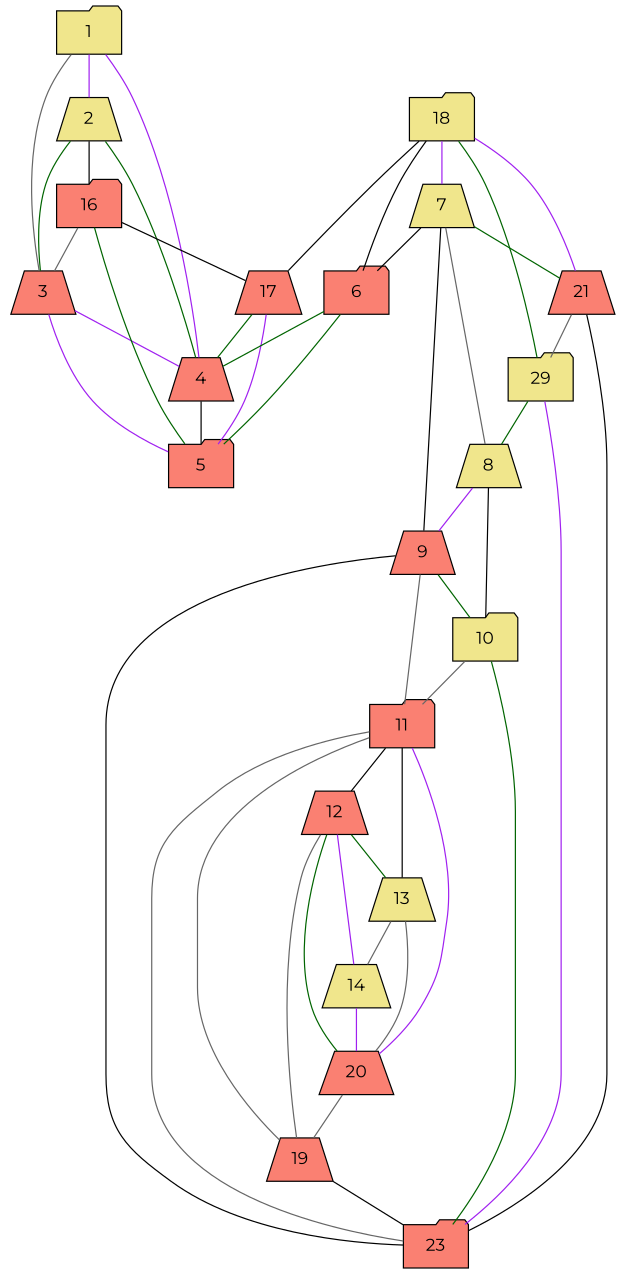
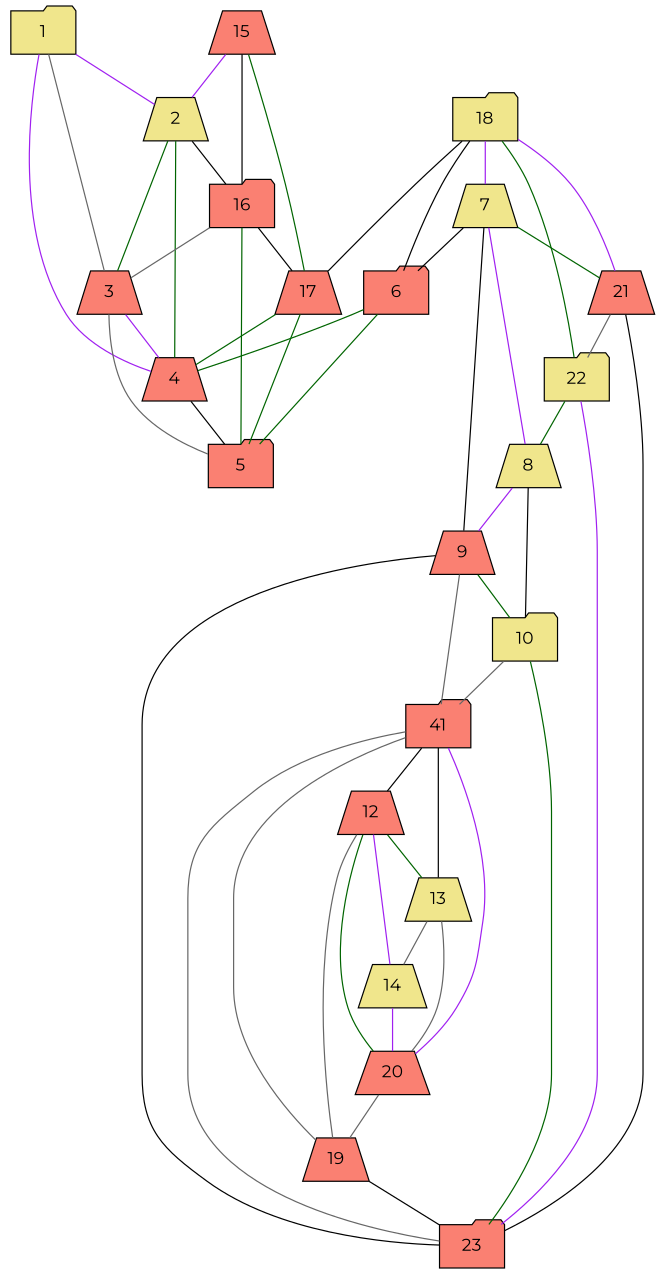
node "15": added
edge "7" -- "8": color gray40 -> purple
node "29": label "29" -> "22"
edge "17" -- "5": color purple -> darkgreen
edge "3" -- "5": color purple -> gray40
node "11": label "11" -> "41"
